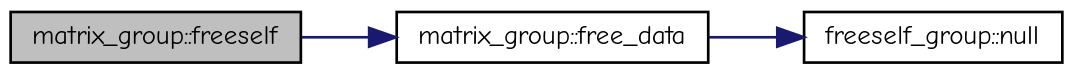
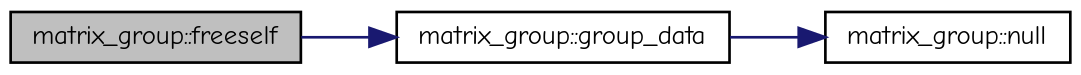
node "matrix_group::free_data": label "matrix_group::free_data" -> "matrix_group::group_data"
node "freeself_group::null": label "freeself_group::null" -> "matrix_group::null"
